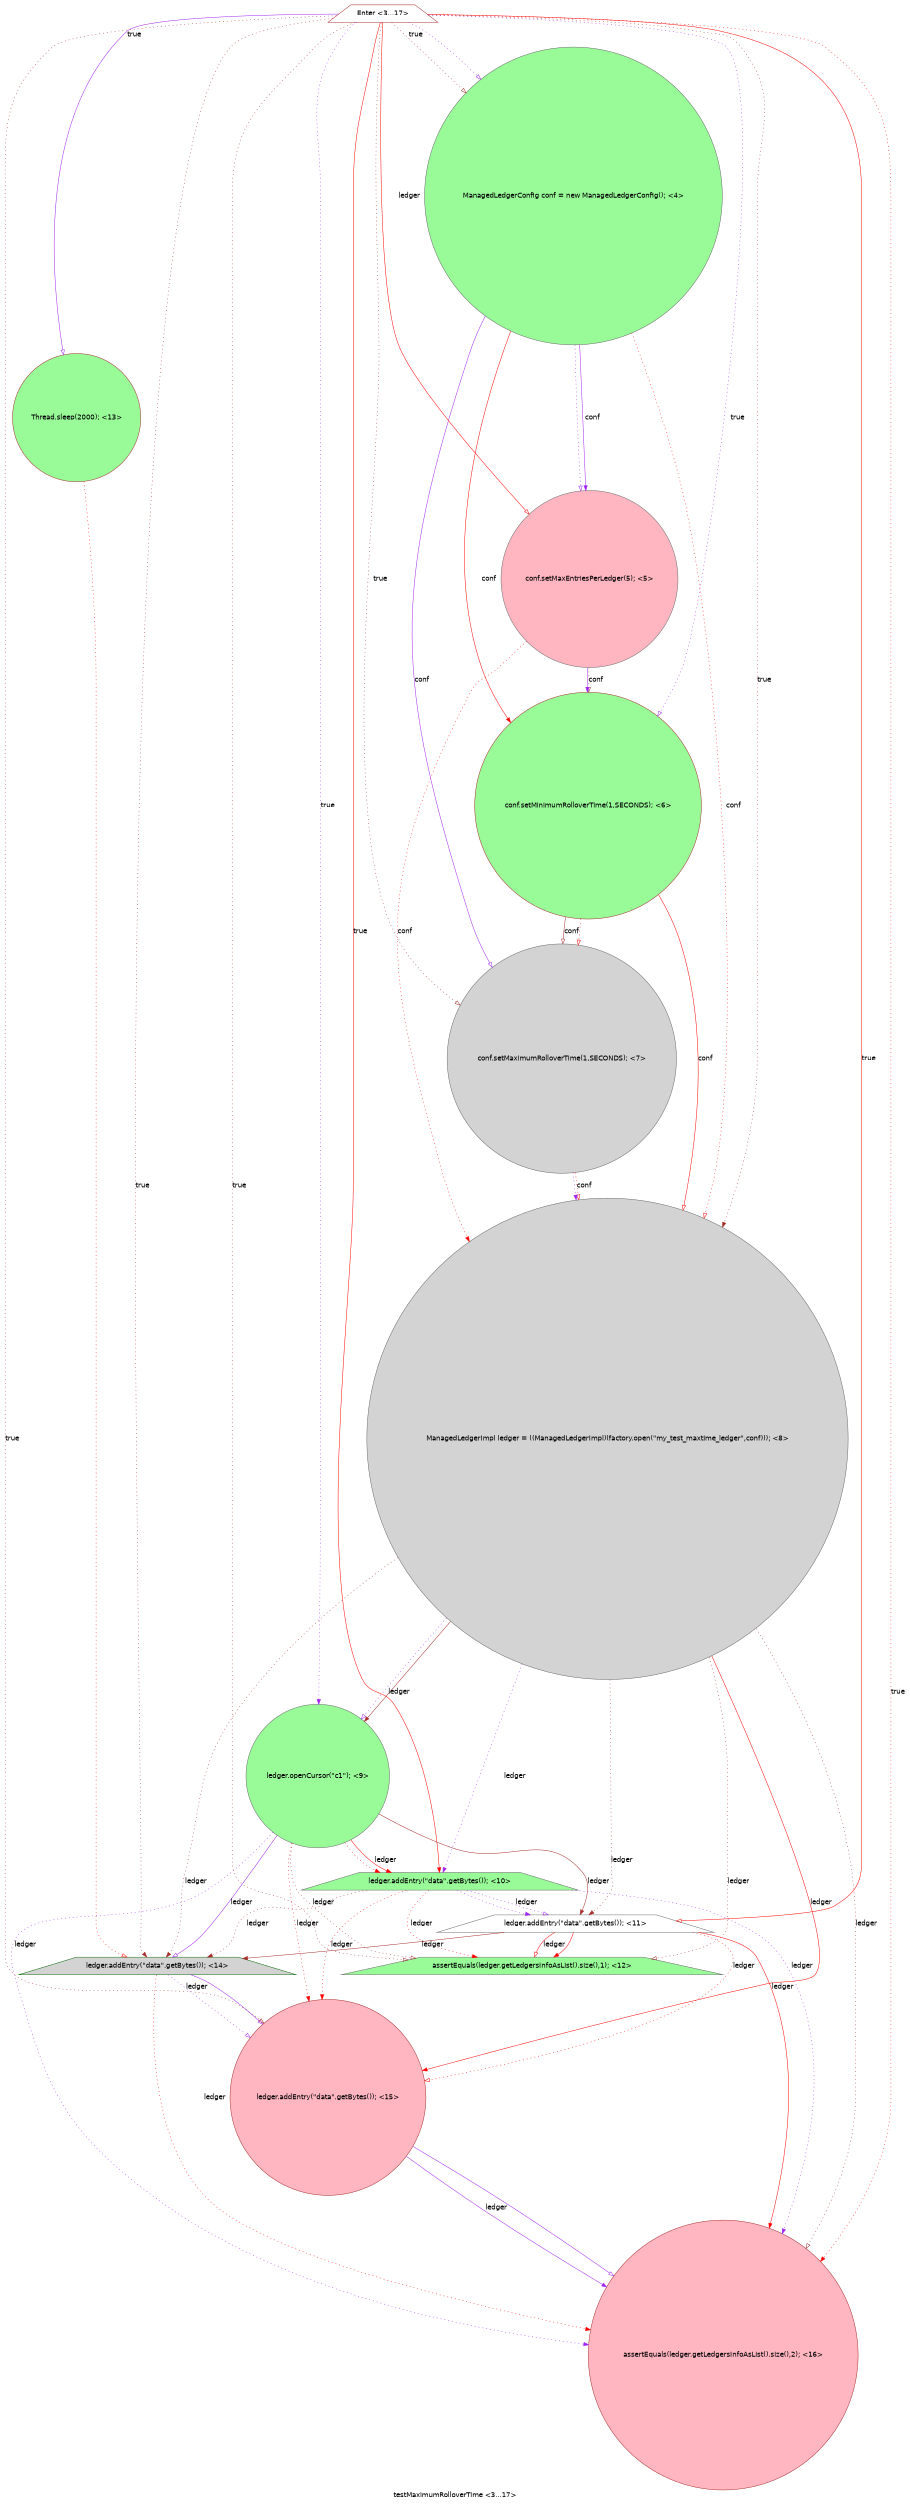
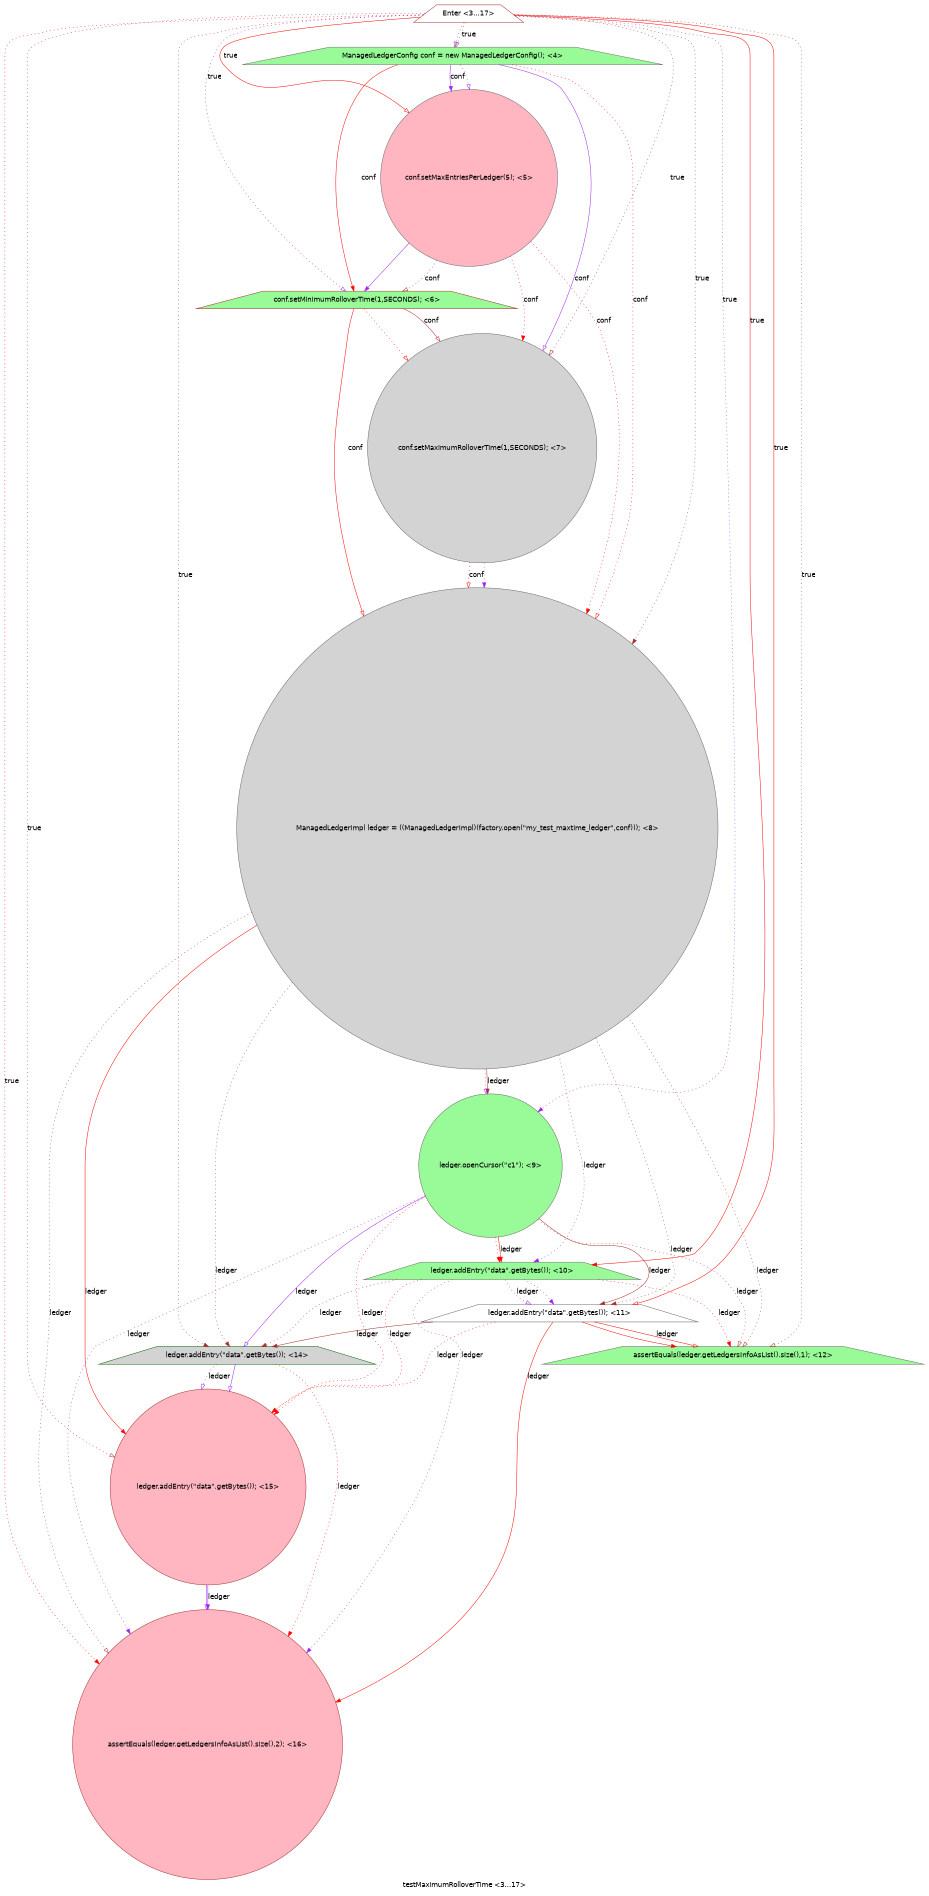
edge "Enter <3...17>" -> "conf.setMaxEntriesPerLedger(5); <5>": label "ledger" -> "true"
node "ManagedLedgerConfig conf = new ManagedLedgerConfig(); <4>": shape circle -> trapezium
edge "conf.setMaxEntriesPerLedger(5); <5>" -> "conf.setMaximumRolloverTime(1,SECONDS); <7>": added, label "conf"
node "Thread.sleep(2000); <13>": removed
node "conf.setMinimumRolloverTime(1,SECONDS); <6>": shape circle -> trapezium
